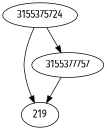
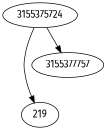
edge "3155377757" -> "219": removed
